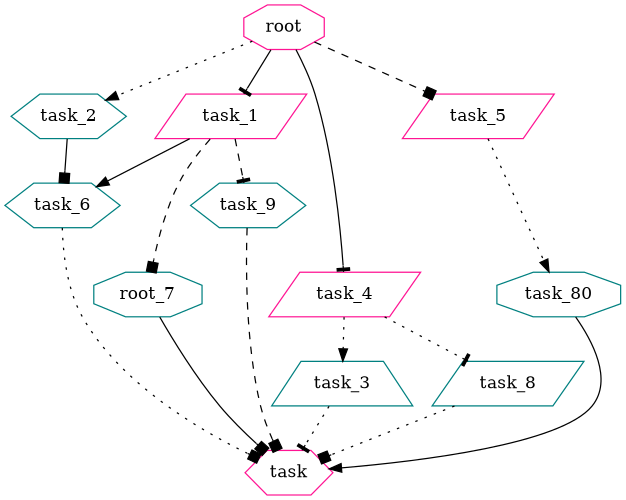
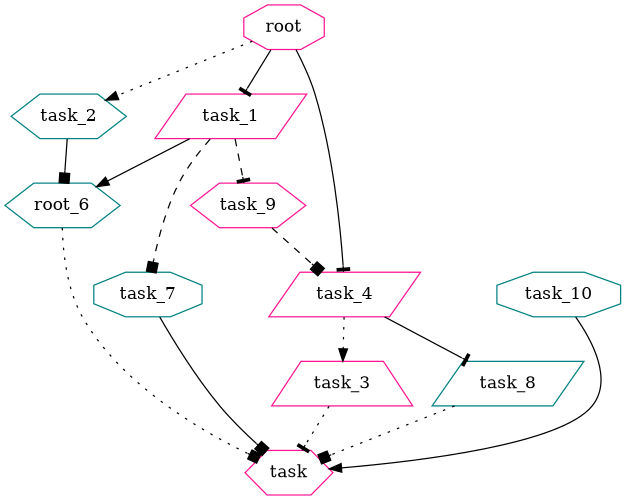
node "task_5": removed
node "task_6": label "task_6" -> "root_6"
node "task_9": color teal -> deeppink
node "root_7": label "root_7" -> "task_7"
node "task_80": label "task_80" -> "task_10"
edge "task_9" -> "task": now "task_9" -> "task_4"
edge "task_4" -> "task_8": style dotted -> solid
node "task_3": color teal -> deeppink
